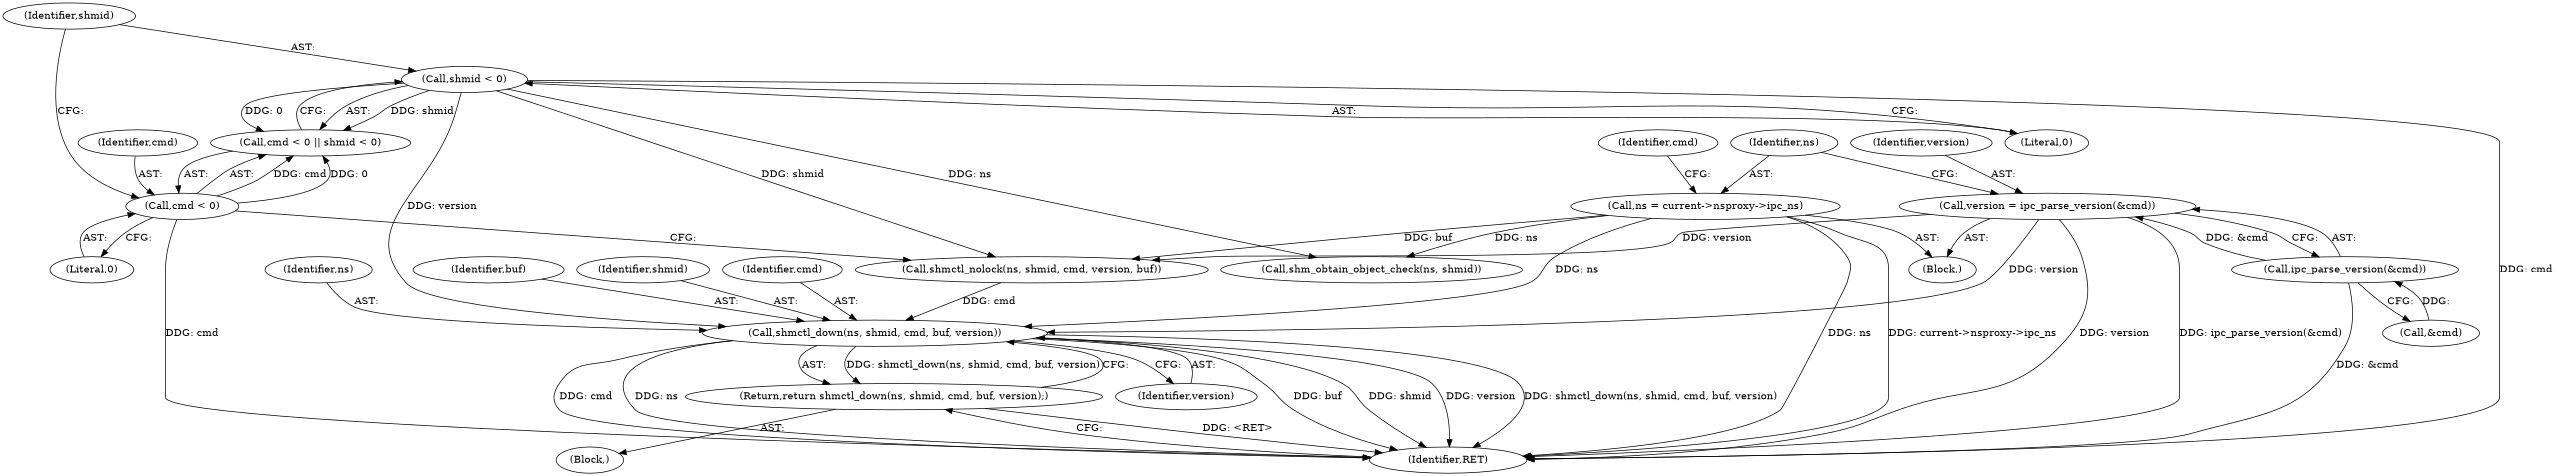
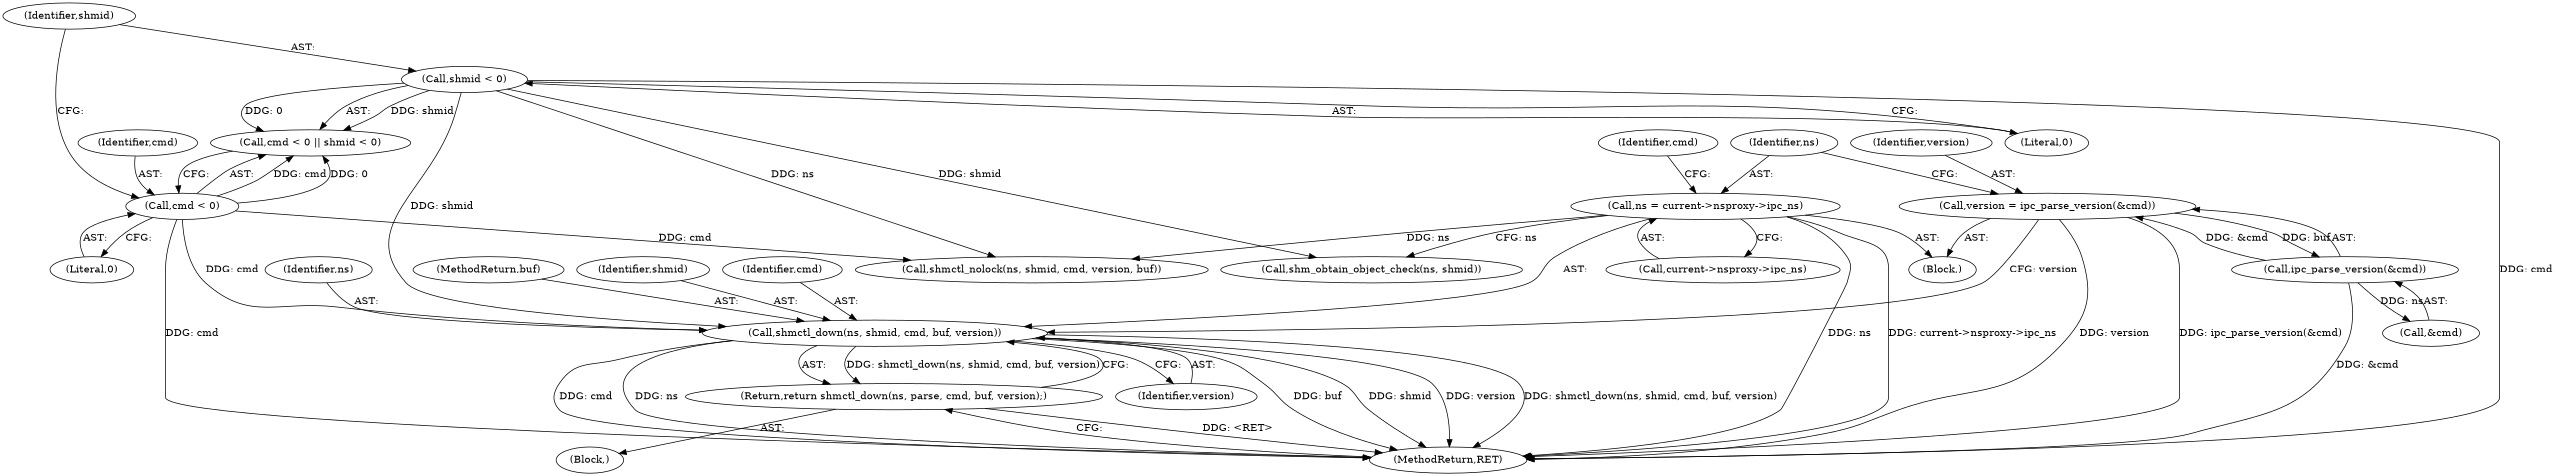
edge "(Call,cmd < 0 || shmid < 0)" -> "(Call,shmid < 0)": removed, label "CFG:"
edge "(Call,cmd < 0 || shmid < 0)" -> "(Call,cmd < 0)": label "AST: " -> "CFG: "
edge "(Call,shmid < 0)" -> "(Call,shmctl_nolock(ns, shmid, cmd, version, buf))": label "DDG: shmid" -> "DDG: ns"
edge "(Call,shmid < 0)" -> "(Call,shm_obtain_object_check(ns, shmid))": label "DDG: ns" -> "DDG: shmid"
edge "(Call,shmid < 0)" -> "(Call,shmctl_down(ns, shmid, cmd, buf, version))": label "DDG: version" -> "DDG: shmid"
edge "(Call,cmd < 0)" -> "(Call,shmctl_nolock(ns, shmid, cmd, version, buf))": label "CFG: " -> "DDG: cmd"
edge "(Call,ns = current->nsproxy->ipc_ns)" -> "(Call,shmctl_nolock(ns, shmid, cmd, version, buf))": label "DDG: buf" -> "DDG: ns"
edge "(Call,ns = current->nsproxy->ipc_ns)" -> "(Call,shm_obtain_object_check(ns, shmid))": label "DDG: ns" -> "CFG: ns"
edge "(Call,version = ipc_parse_version(&cmd))" -> "(Call,ipc_parse_version(&cmd))": label "CFG: " -> "DDG: buf"
edge "(Call,version = ipc_parse_version(&cmd))" -> "(Call,shmctl_nolock(ns, shmid, cmd, version, buf))": removed, label "DDG: version"
node "(Identifier,buf)": label "(Identifier,buf)" -> "(MethodReturn,buf)"
edge "(Call,ns = current->nsproxy->ipc_ns)" -> "(Call,shmctl_down(ns, shmid, cmd, buf, version))": label "DDG: ns" -> "AST: "
node "(Call,current->nsproxy->ipc_ns)": added
edge "(Call,version = ipc_parse_version(&cmd))" -> "(Call,shmctl_down(ns, shmid, cmd, buf, version))": label "DDG: version" -> "CFG: version"
edge "(Call,shmctl_nolock(ns, shmid, cmd, version, buf))" -> "(Call,shmctl_down(ns, shmid, cmd, buf, version))": now "(Call,cmd < 0)" -> "(Call,shmctl_down(ns, shmid, cmd, buf, version))"
edge "(Call,ipc_parse_version(&cmd))" -> "(Call,&cmd)": label "CFG: " -> "DDG: ns"
edge "(Call,&cmd)" -> "(Call,ipc_parse_version(&cmd))": label "DDG: " -> "AST: "
node "(Return,return shmctl_down(ns, shmid, cmd, buf, version);)": label "(Return,return shmctl_down(ns, shmid, cmd, buf, version);)" -> "(Return,return shmctl_down(ns, parse, cmd, buf, version);)"
node "(Identifier,RET)": label "(Identifier,RET)" -> "(MethodReturn,RET)"
